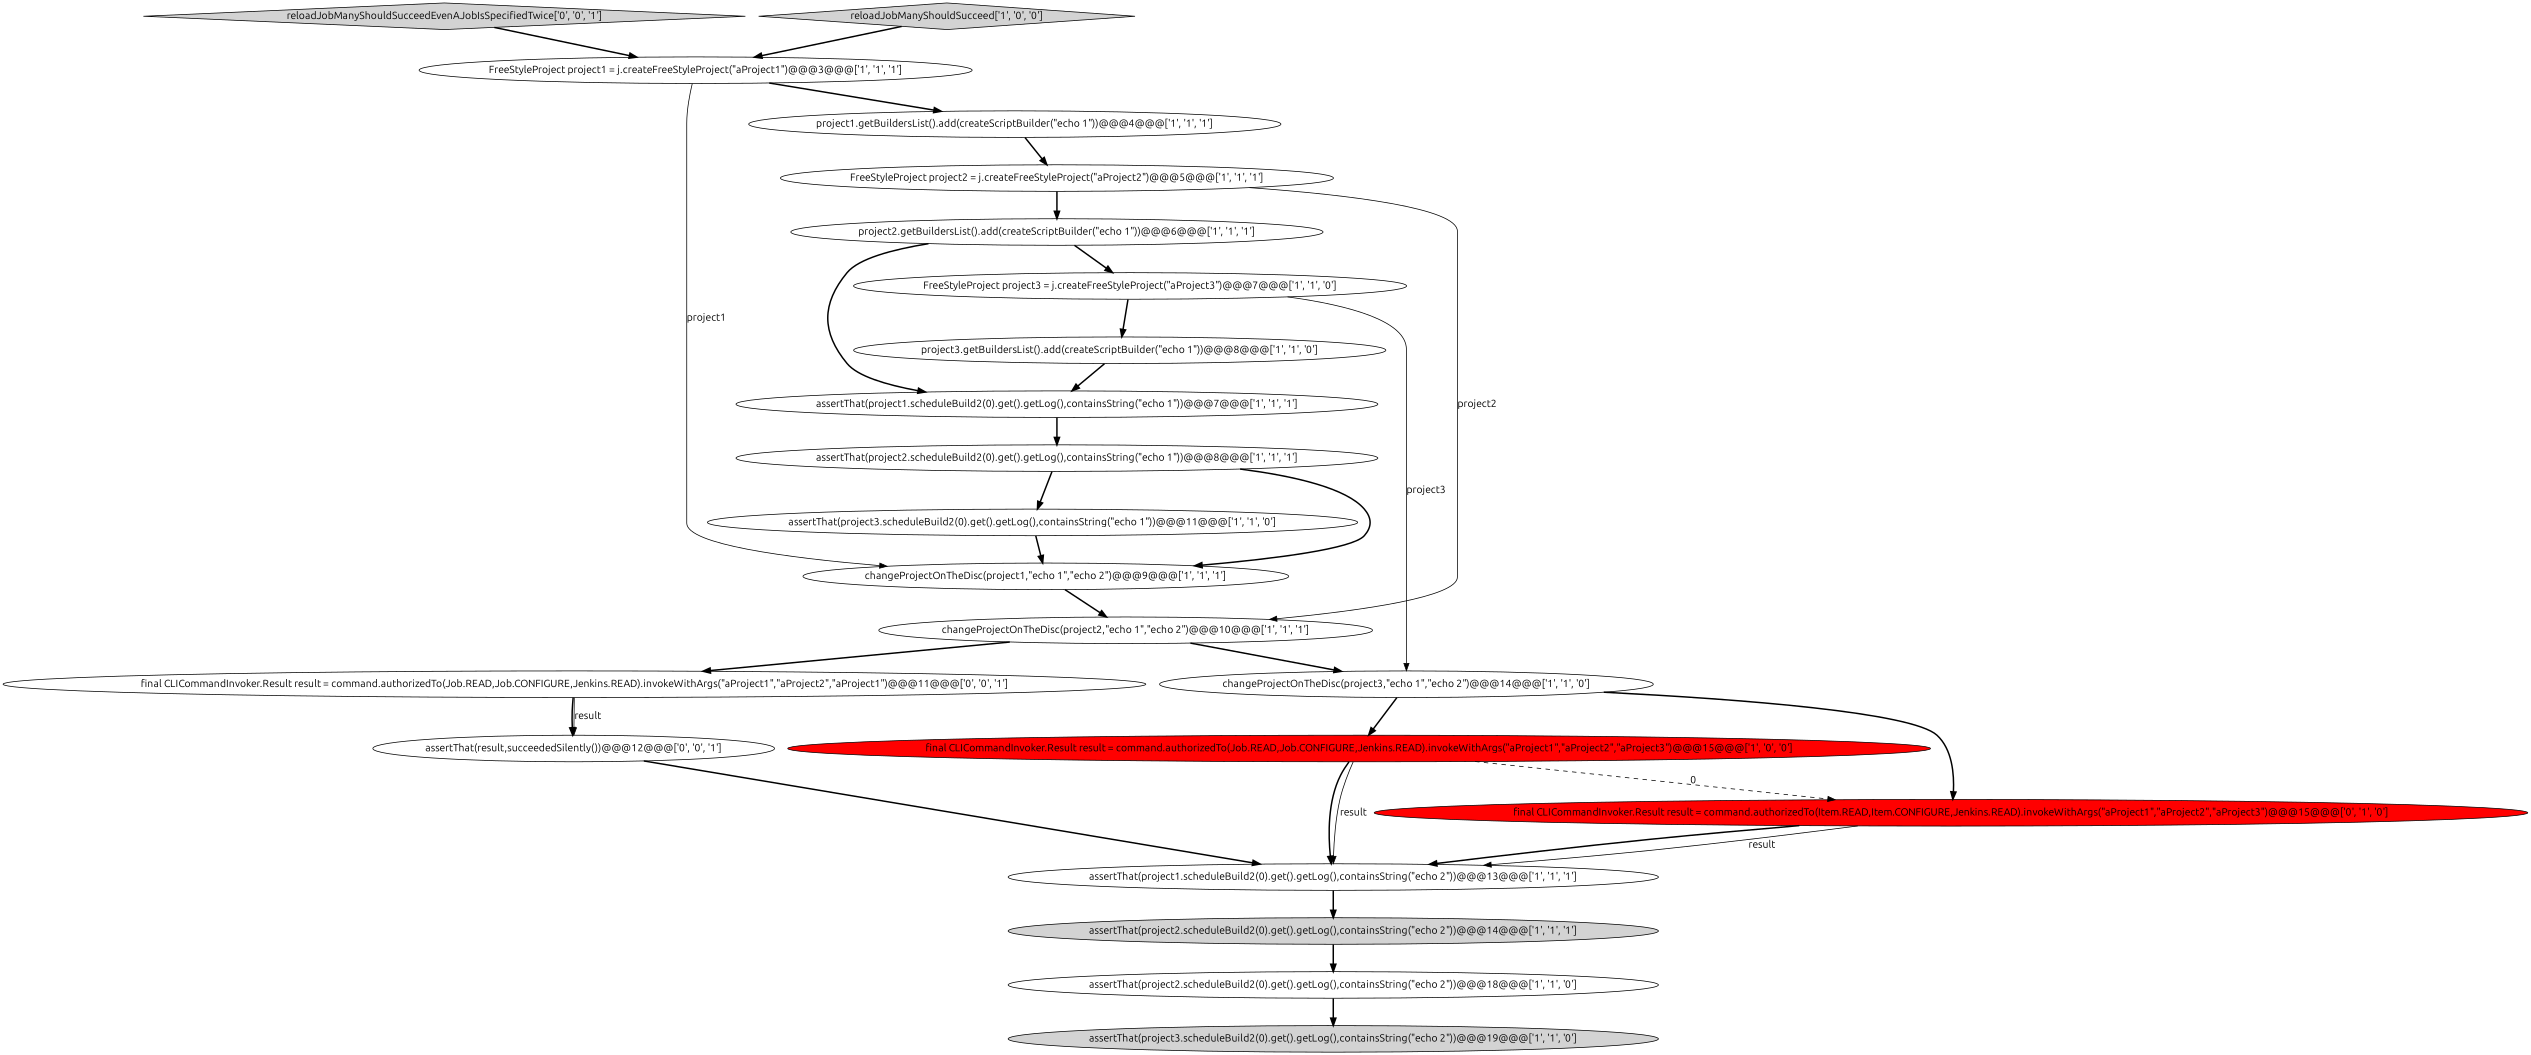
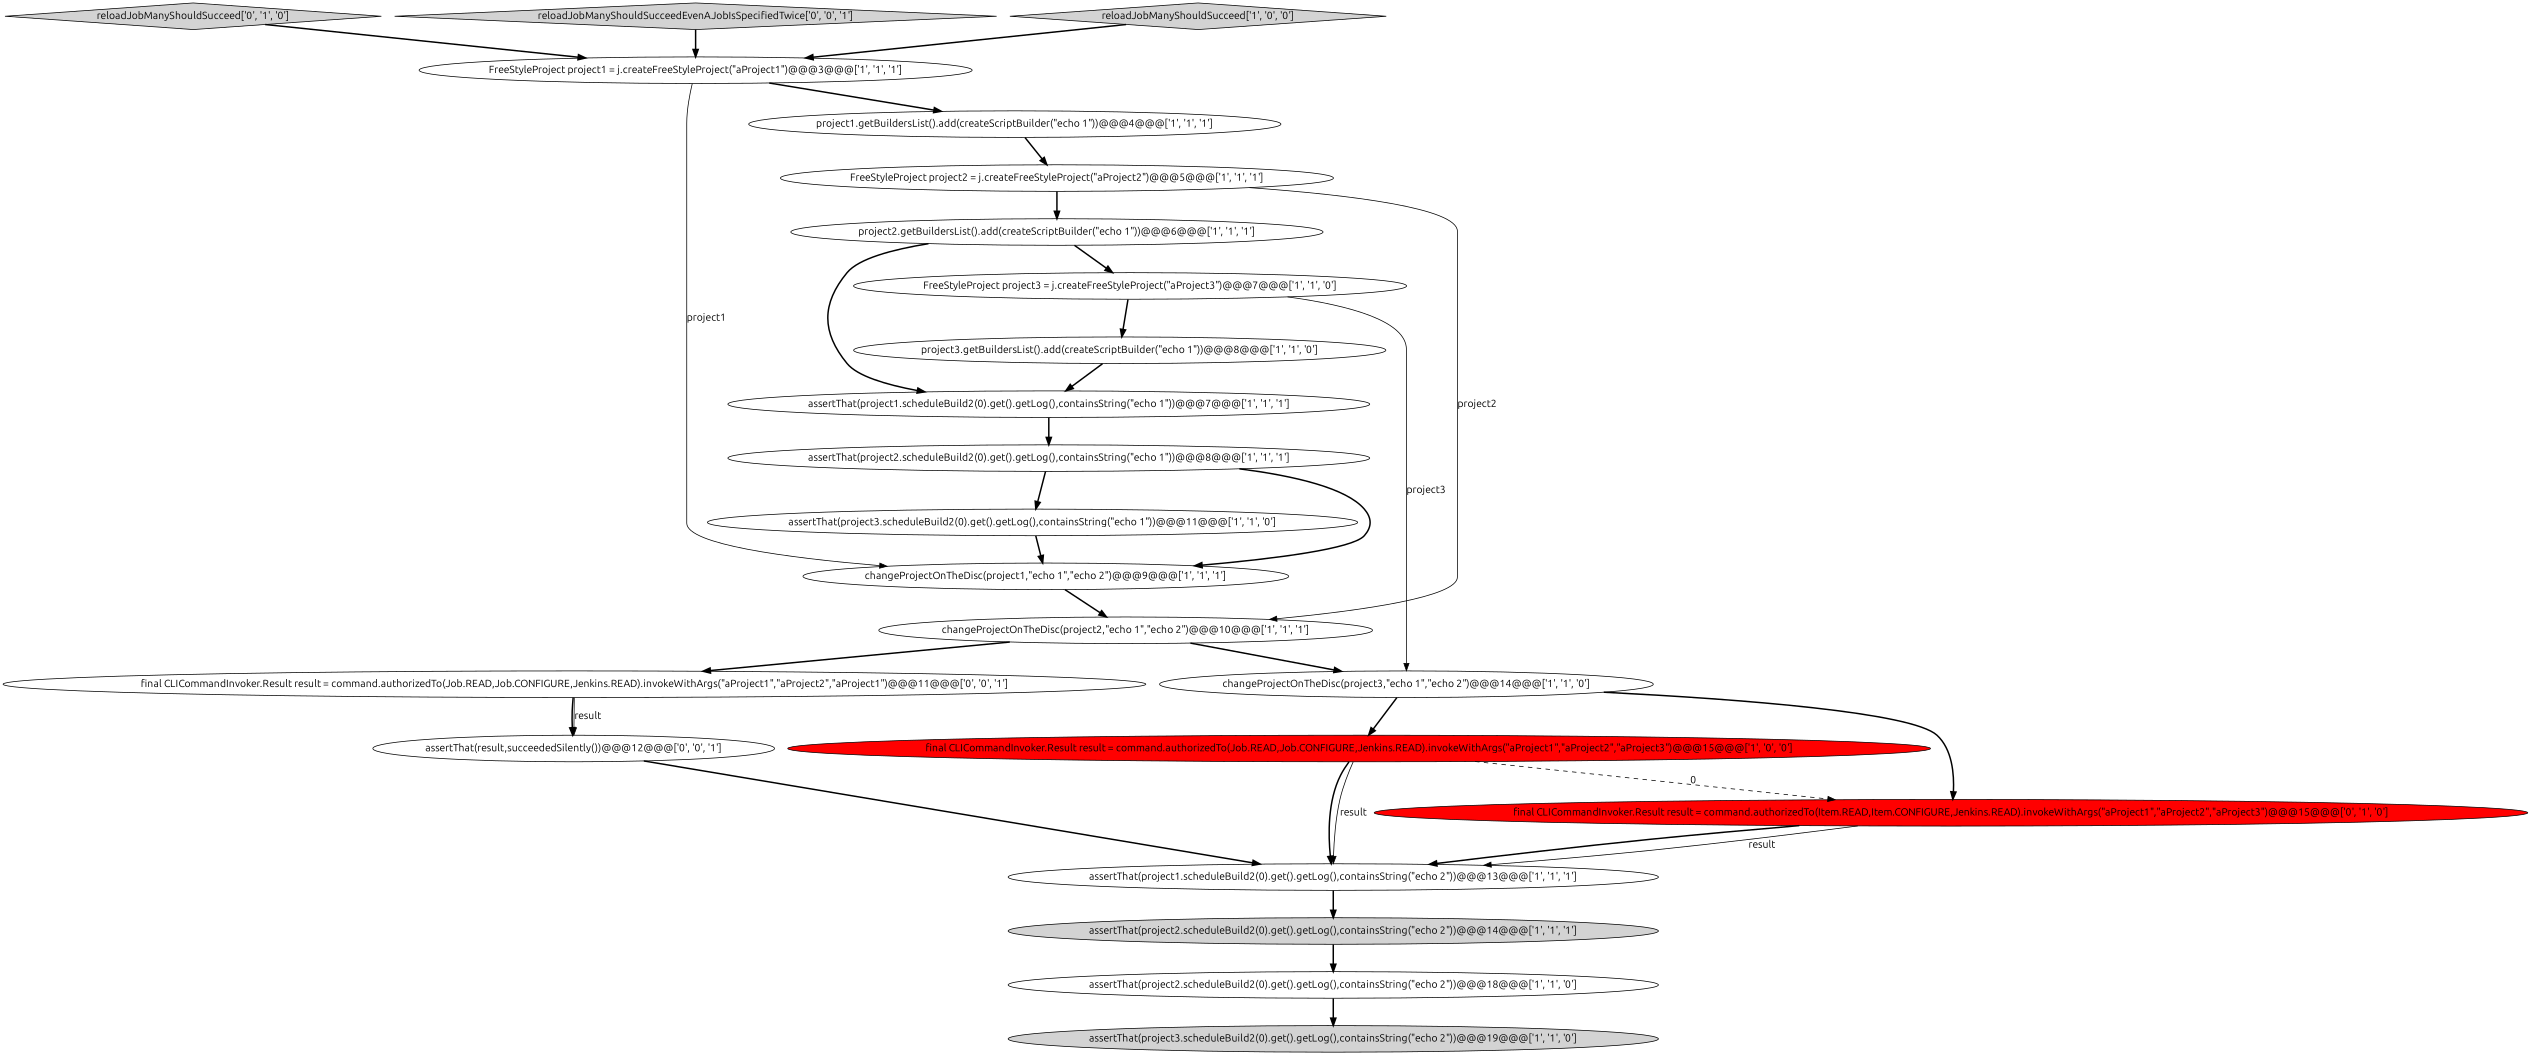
node "reloadJobManyShouldSucceed['0', '1', '0']": added
